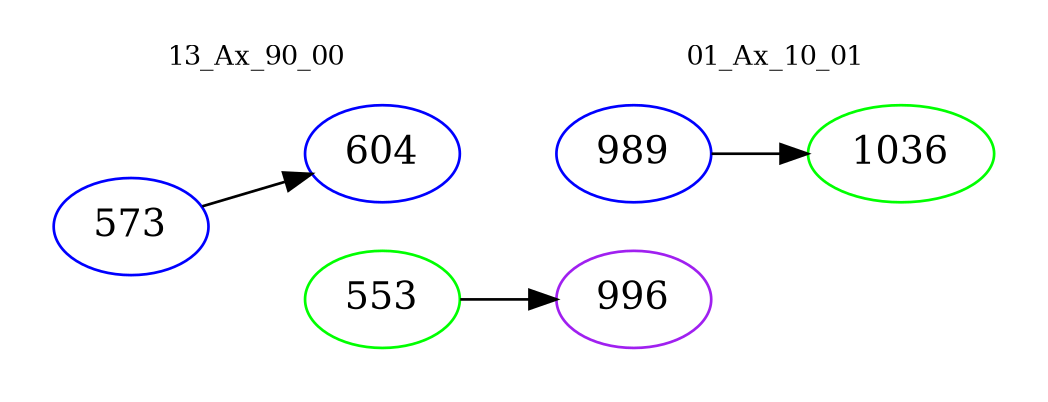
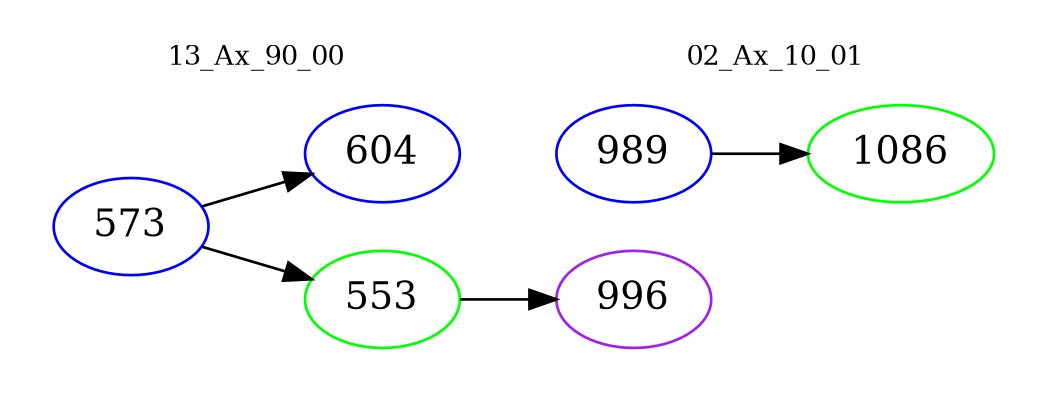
cluster "01_Ax_10_01": label "01_Ax_10_01" -> "02_Ax_10_01"
node "1036": label "1036" -> "1086"
edge "573" -> "553": added
